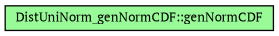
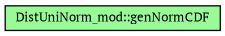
node "DistUniNorm_genNormCDF::genNormCDF": label "DistUniNorm_genNormCDF::genNormCDF" -> "DistUniNorm_mod::genNormCDF"
